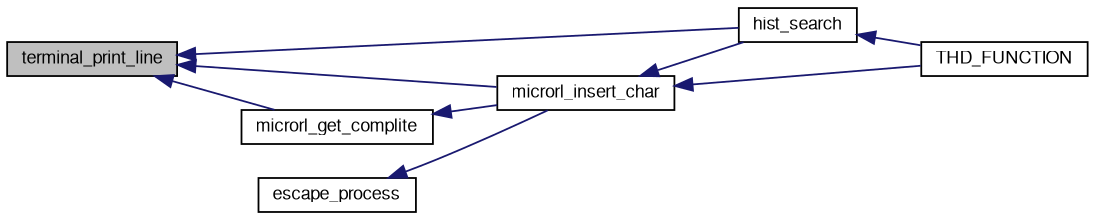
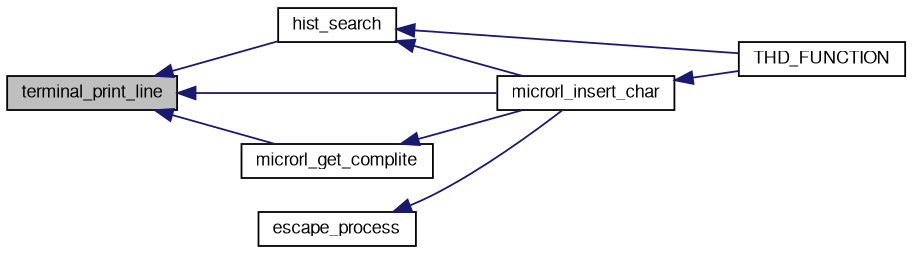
edge "hist_search" -> "microrl_insert_char": reversed
